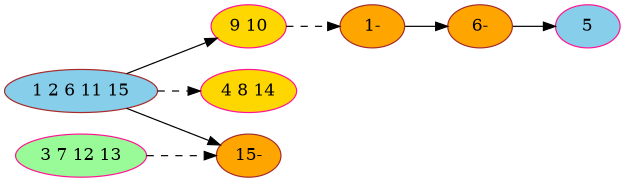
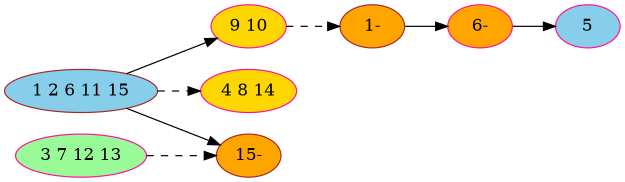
node "6-": color brown -> deeppink
